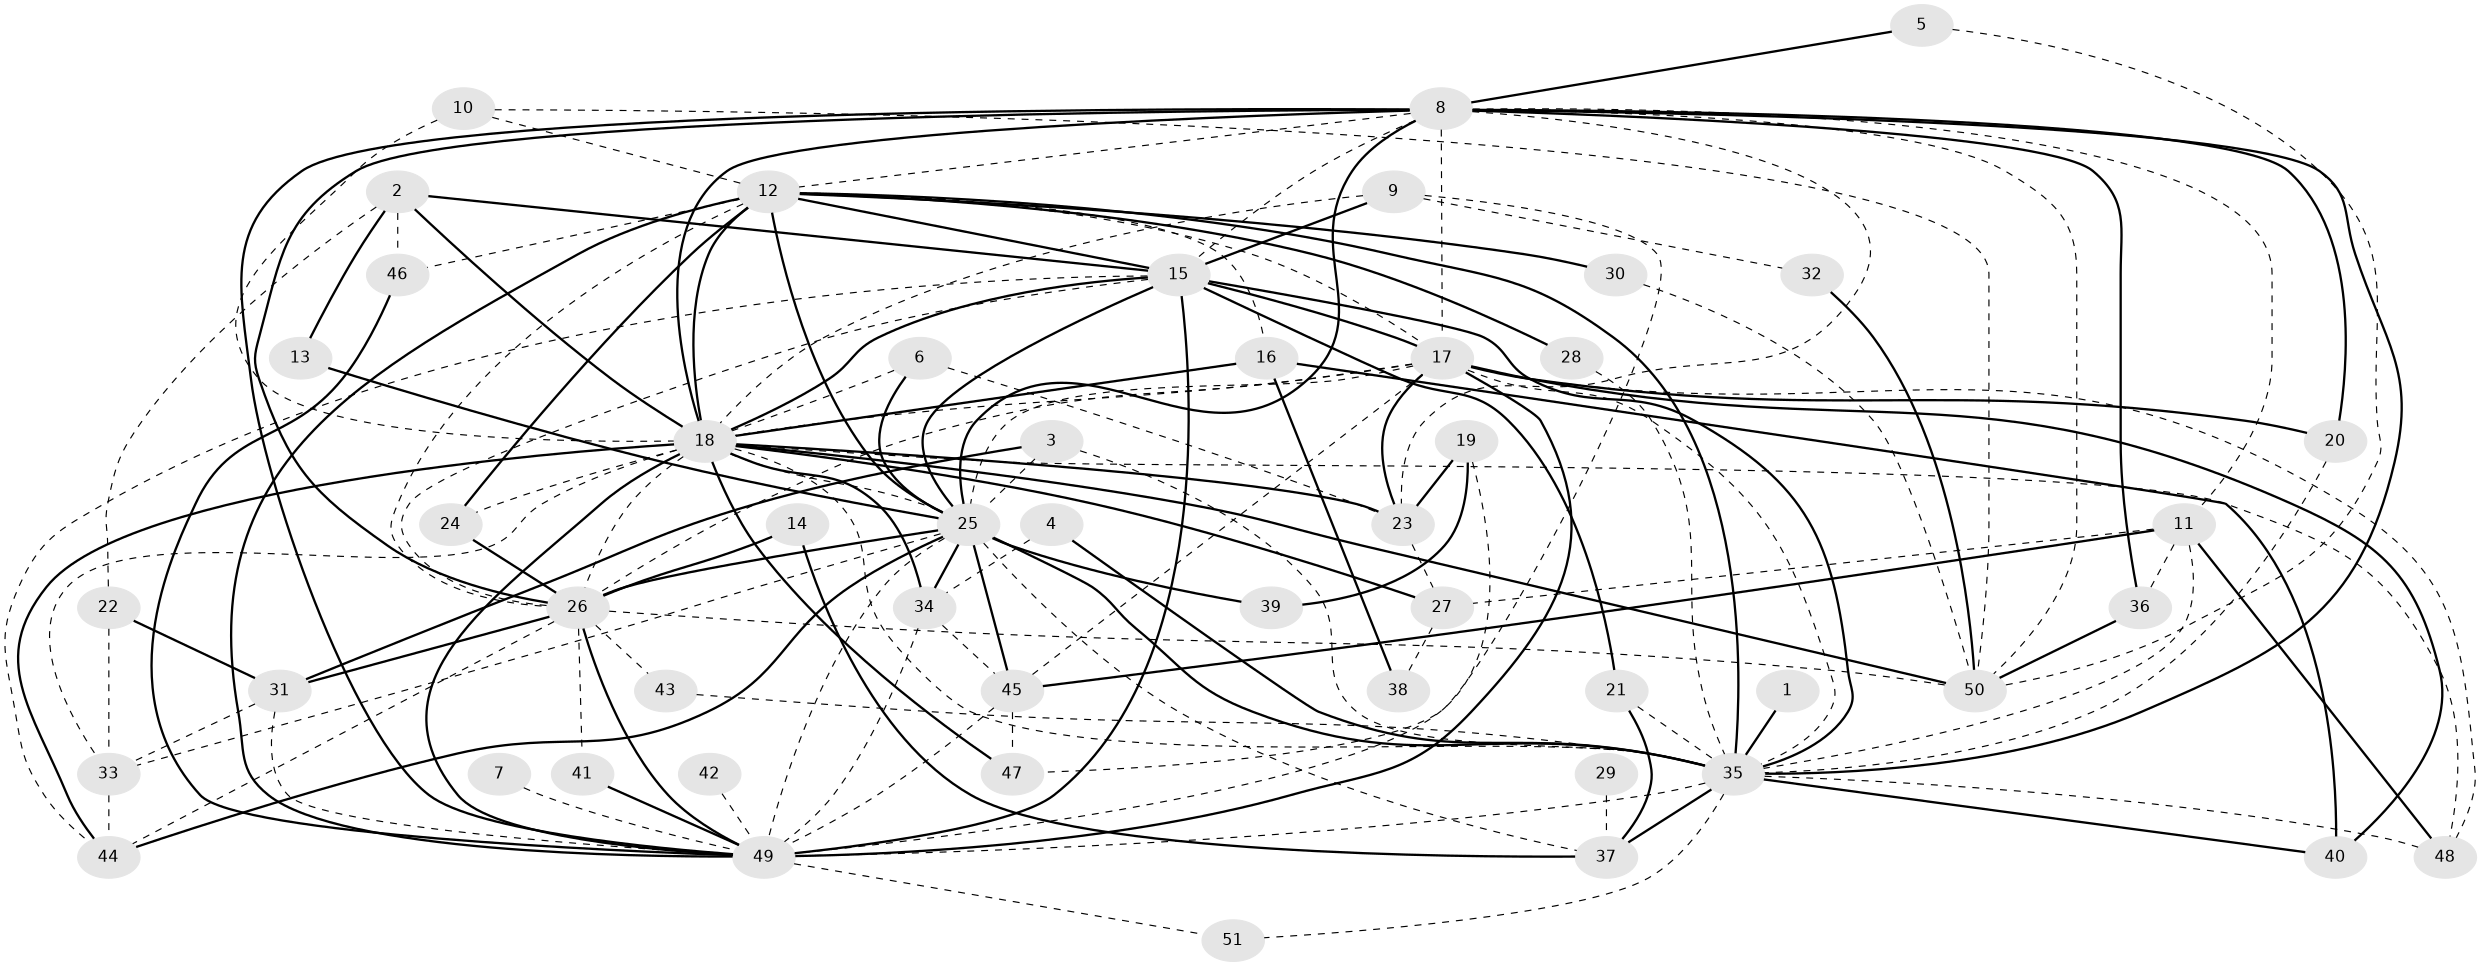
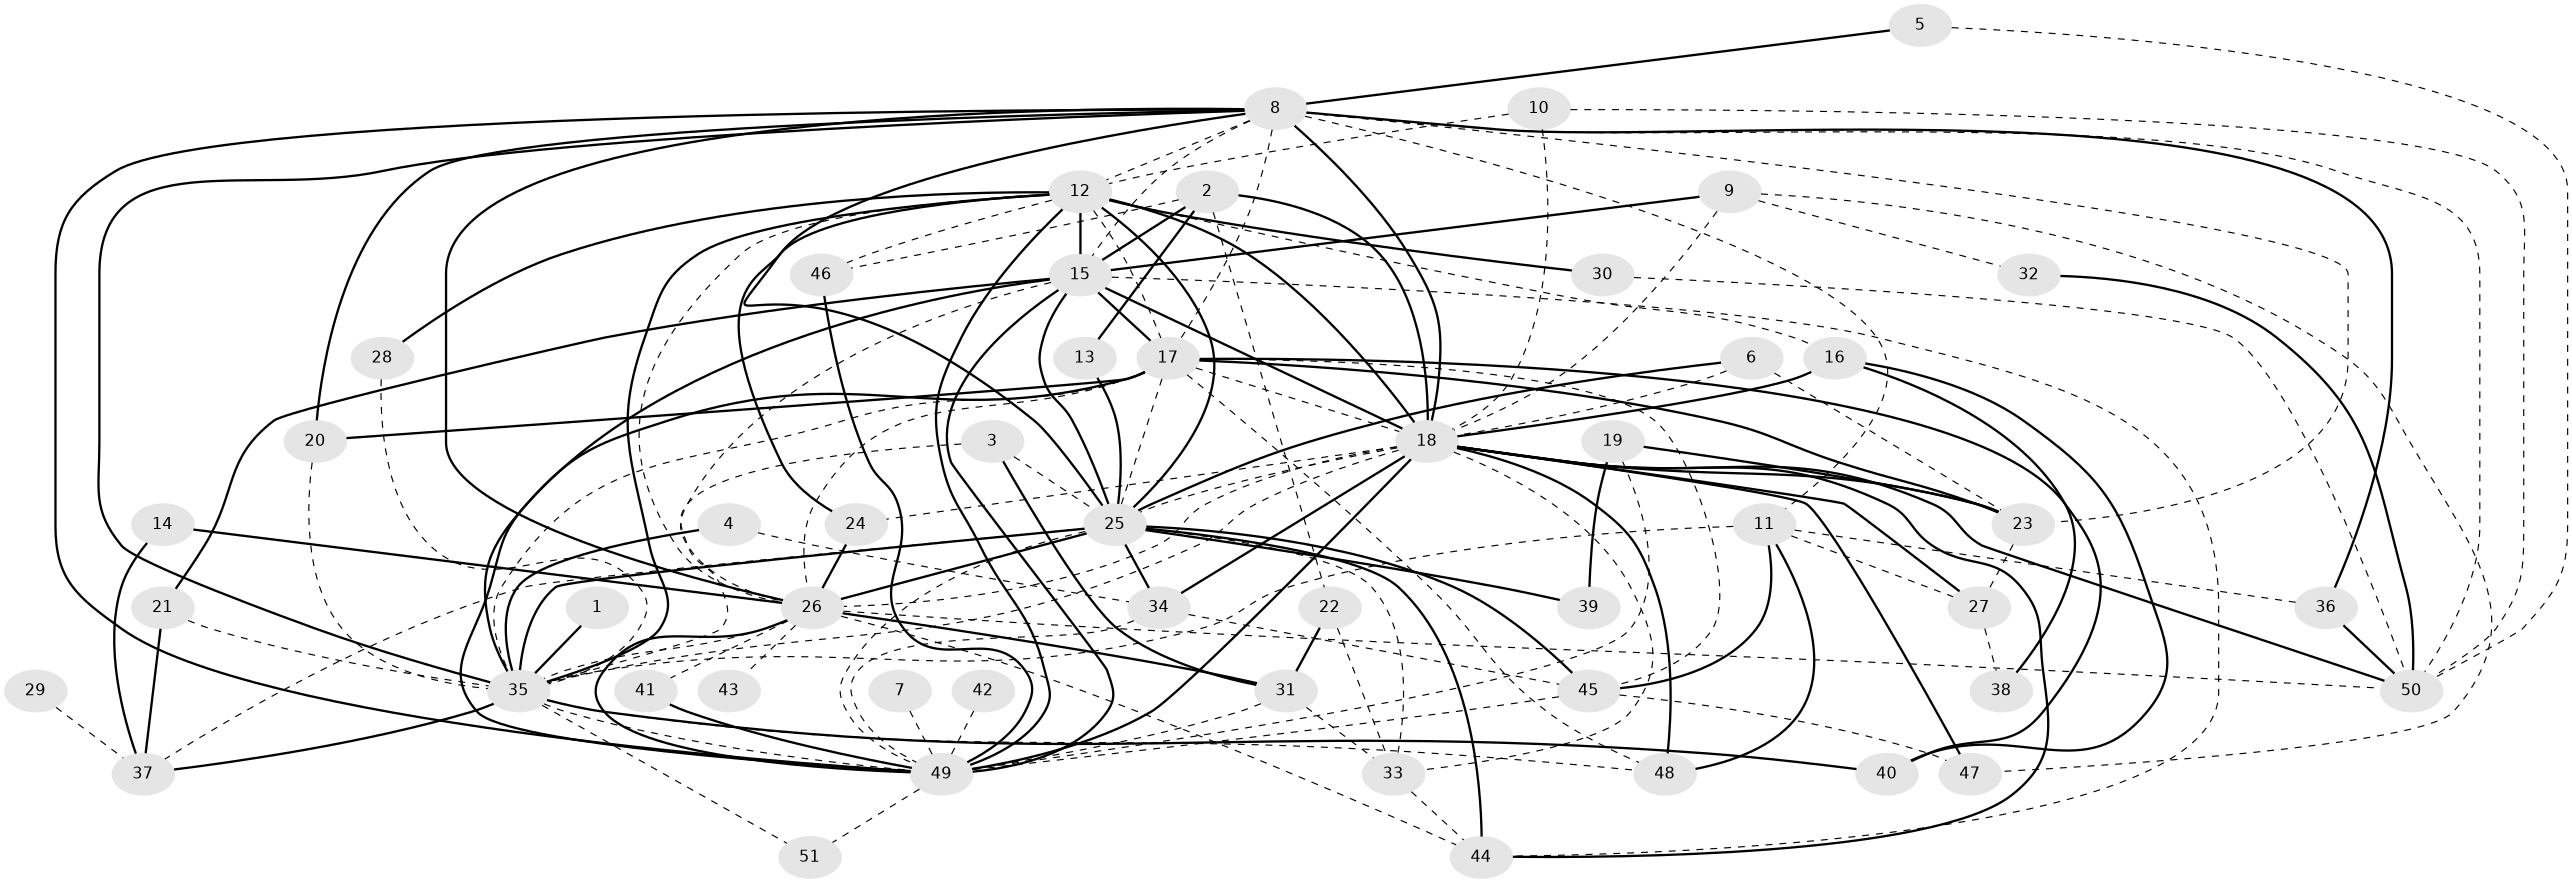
edge "18" -- "48": style dashed -> bold
edge "43" -- "35": now "26" -- "35"
